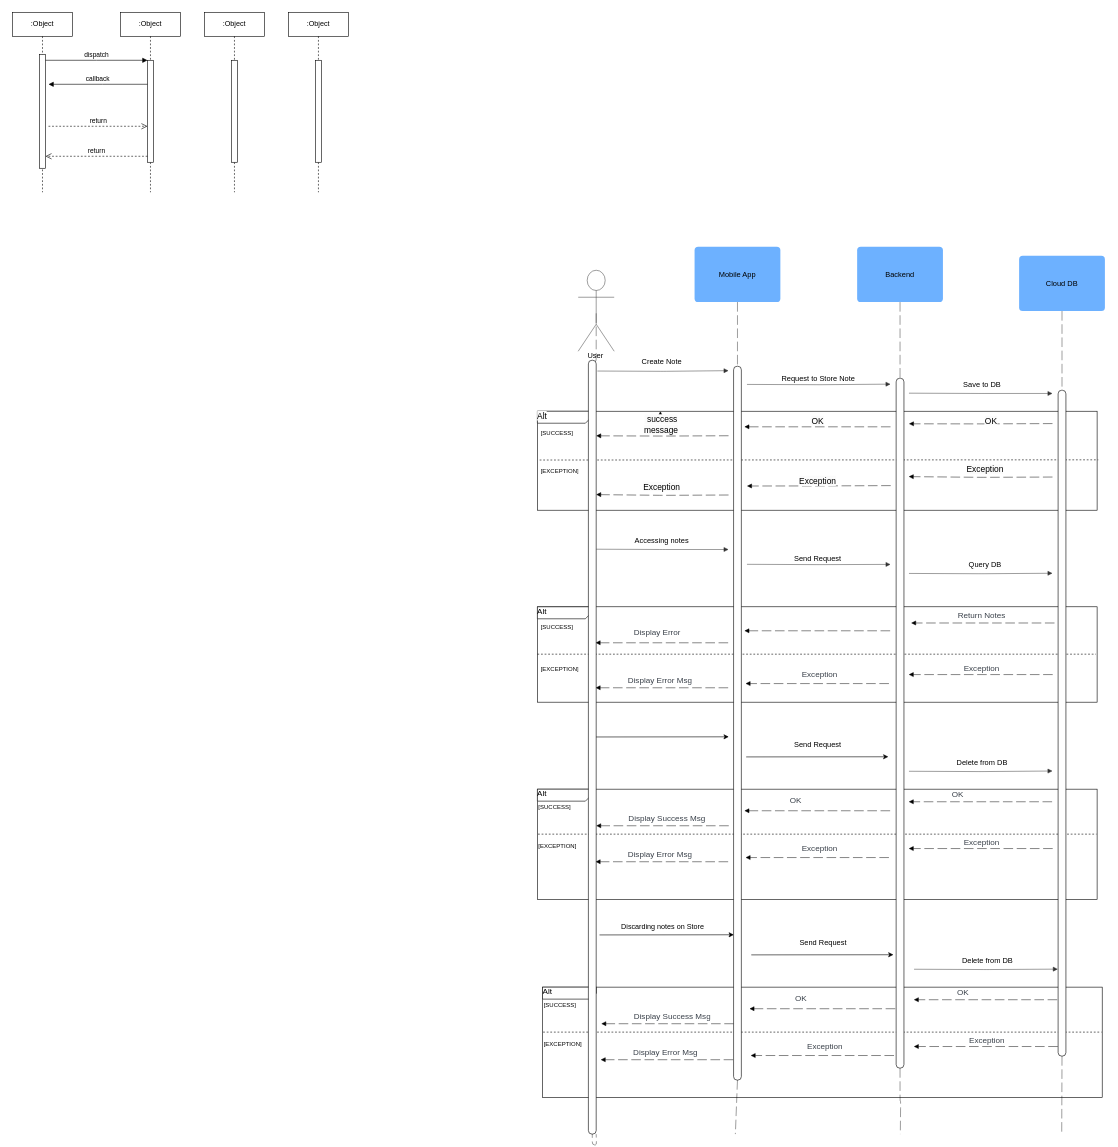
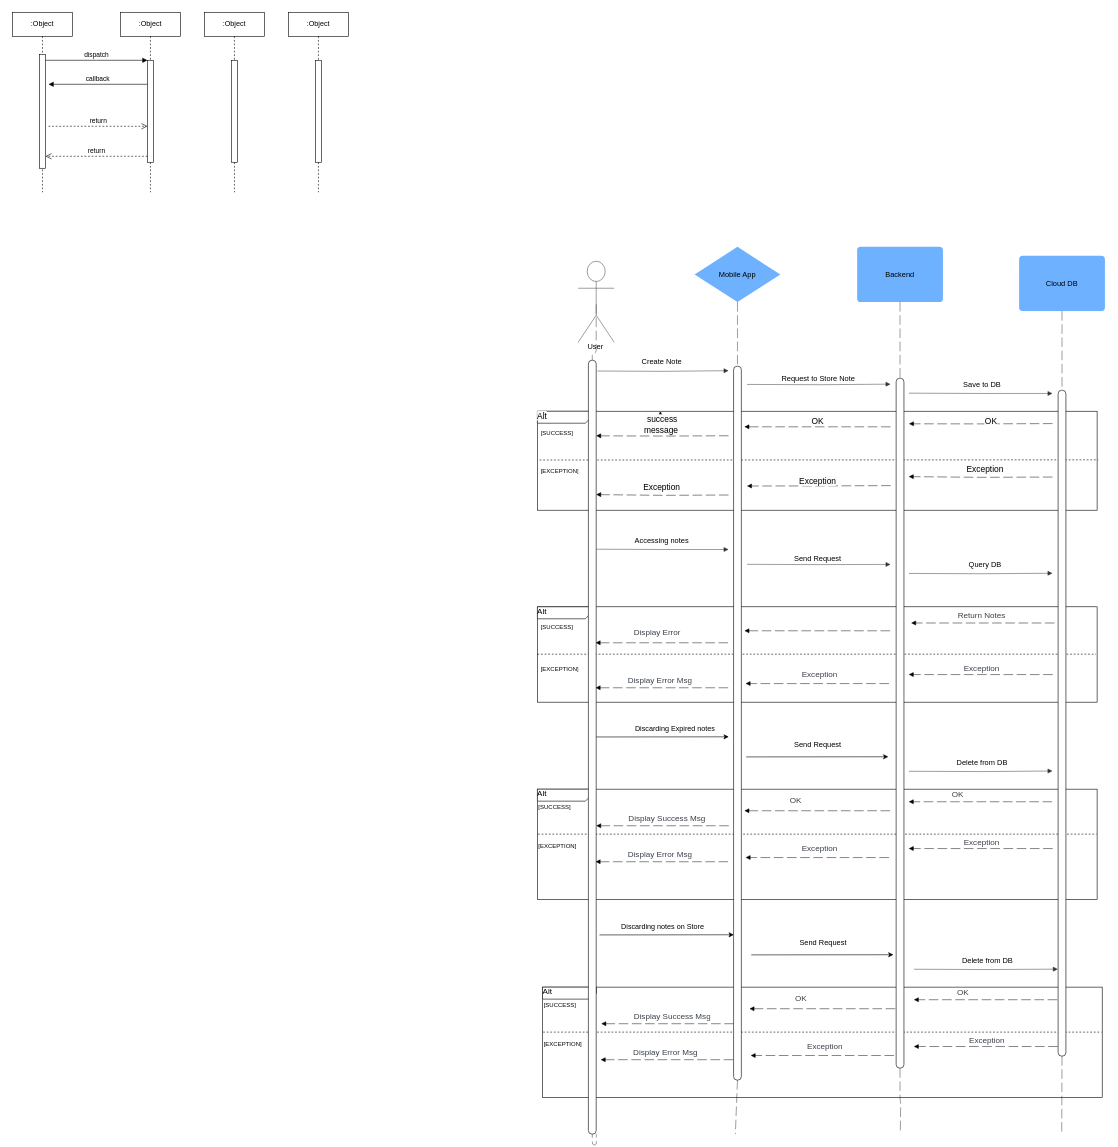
node "Mobile App": shape rounded rectangle -> diamond
node "User": moved (596, 311) -> (596, 302)
node "Discarding Expired notes": added
